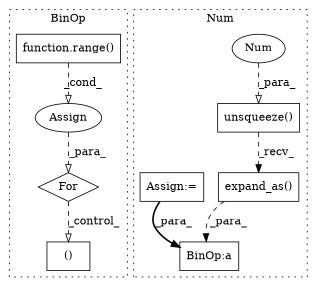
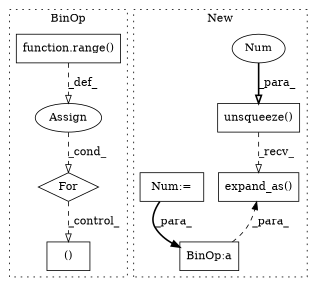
cluster "Num": label "Num" -> "New"
edge "Num" -> "unsqueeze()": style dashed -> bold
edge "function.range()" -> "Assign": label "_cond_" -> "_def_"
edge "unsqueeze()" -> "expand_as()": arrowhead normal -> onormal
edge "Assign" -> "For": label "_para_" -> "_cond_"
node "Assign:=": label "Assign:=" -> "Num:="
edge "expand_as()" -> "BinOp:a": reversed
